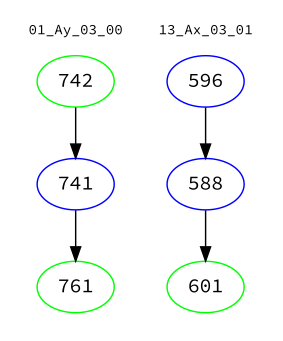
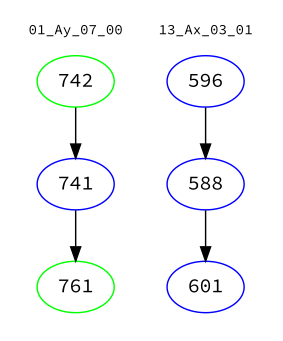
cluster "01_Ay_03_00": label "01_Ay_03_00" -> "01_Ay_07_00"
node "601": color green -> blue
